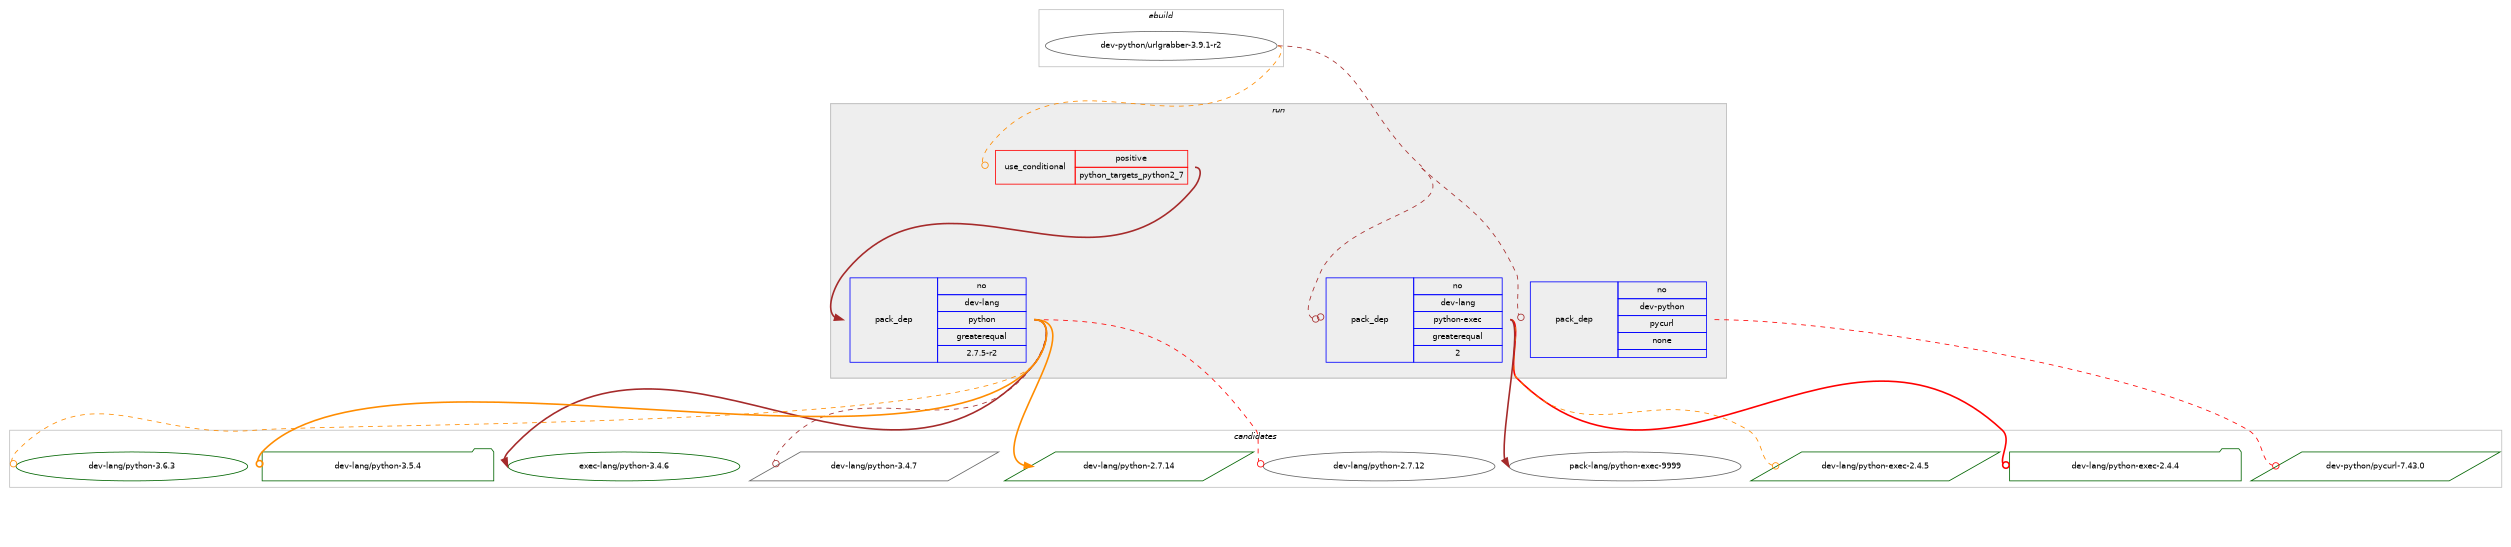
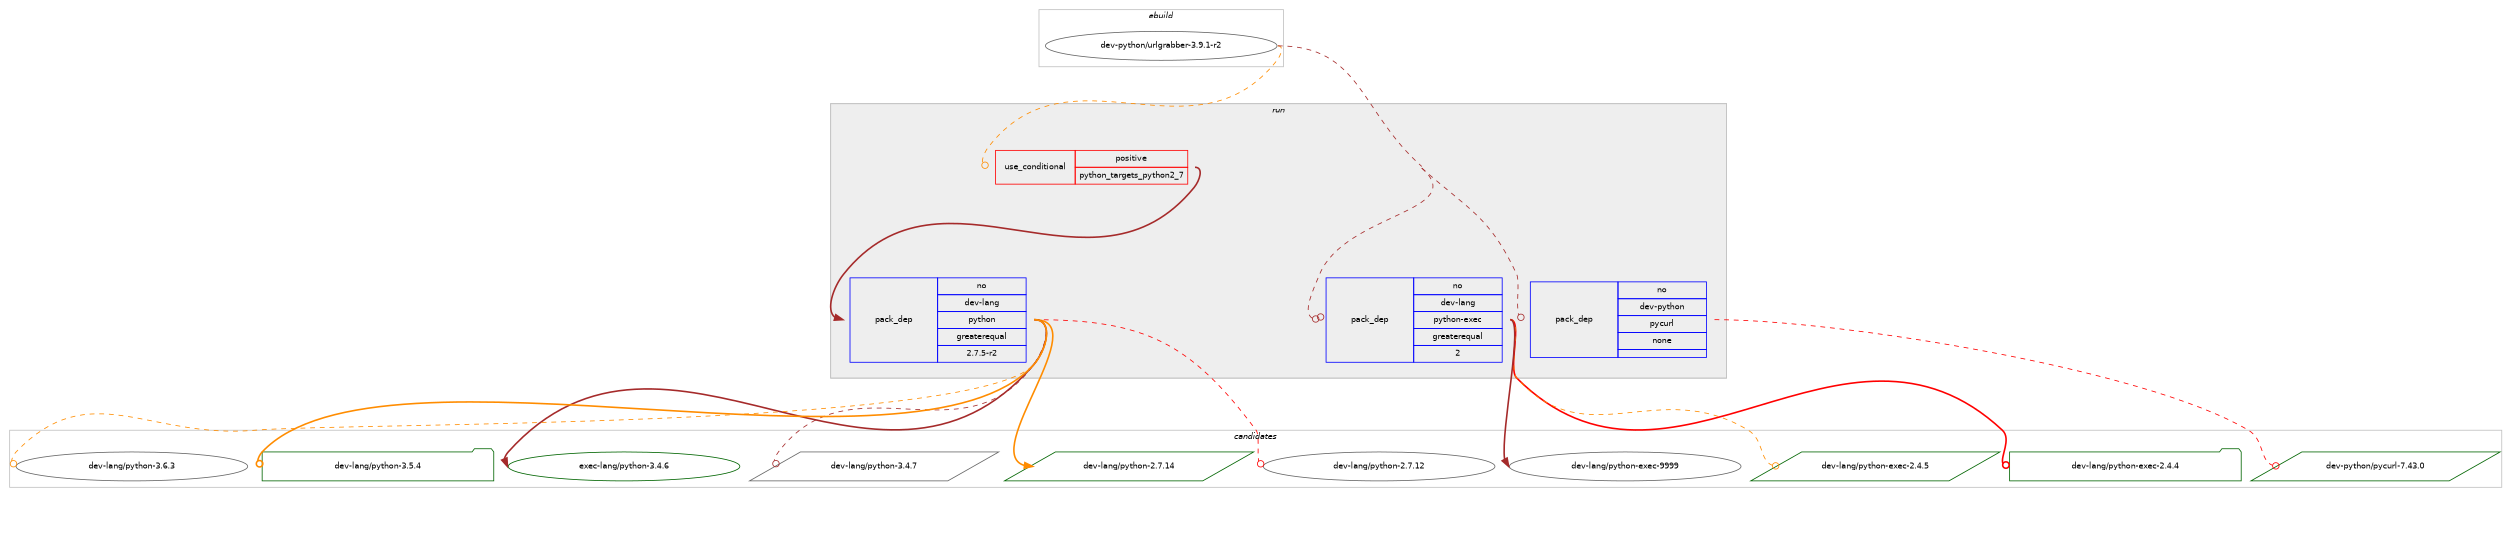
node "dev-lang/python-3.6.3": color darkgreen -> gray40
node "pack-lang/python-exec-9999": label "pack-lang/python-exec-9999" -> "dev-lang/python-exec-9999"
